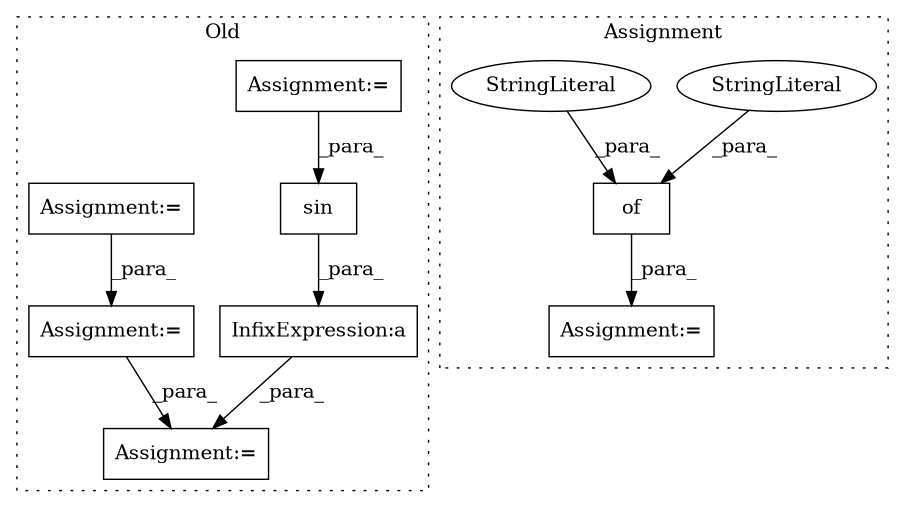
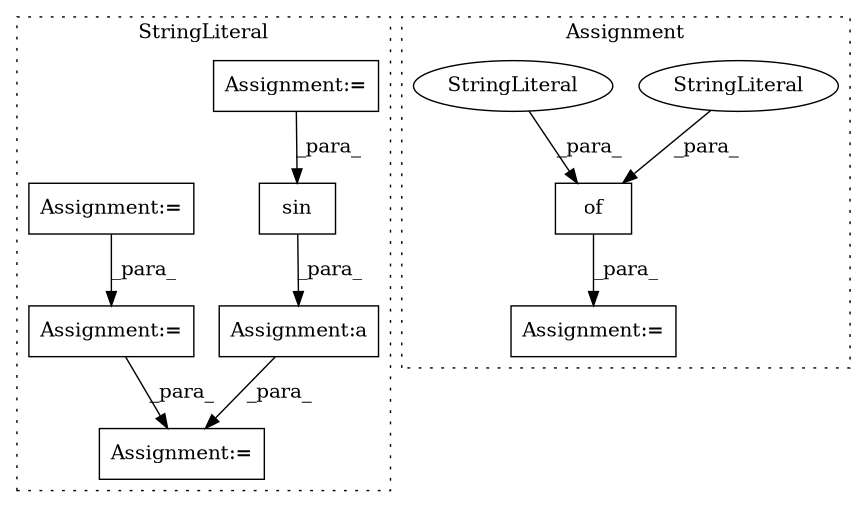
cluster "Old": label "Old" -> "StringLiteral"
node "InfixExpression:a": label "InfixExpression:a" -> "Assignment:a"
